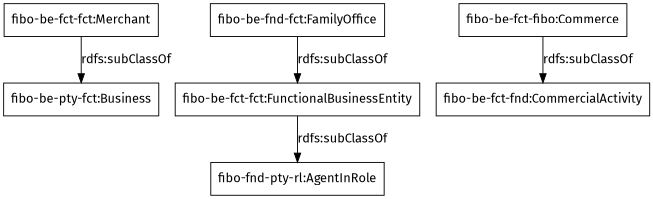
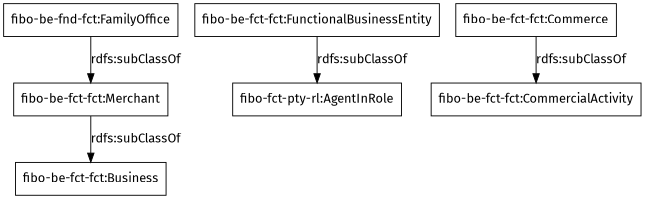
node "fibo-be-fct-fibo:Commerce": label "fibo-be-fct-fibo:Commerce" -> "fibo-be-fct-fct:Commerce"
edge "fibo-be-fnd-fct:FamilyOffice" -> "fibo-be-fct-fct:FunctionalBusinessEntity": now "fibo-be-fnd-fct:FamilyOffice" -> "fibo-be-fct-fct:Merchant"
node "fibo-be-pty-fct:Business": label "fibo-be-pty-fct:Business" -> "fibo-be-fct-fct:Business"
node "fibo-be-fct-fnd:CommercialActivity": label "fibo-be-fct-fnd:CommercialActivity" -> "fibo-be-fct-fct:CommercialActivity"
node "fibo-fnd-pty-rl:AgentInRole": label "fibo-fnd-pty-rl:AgentInRole" -> "fibo-fct-pty-rl:AgentInRole"
